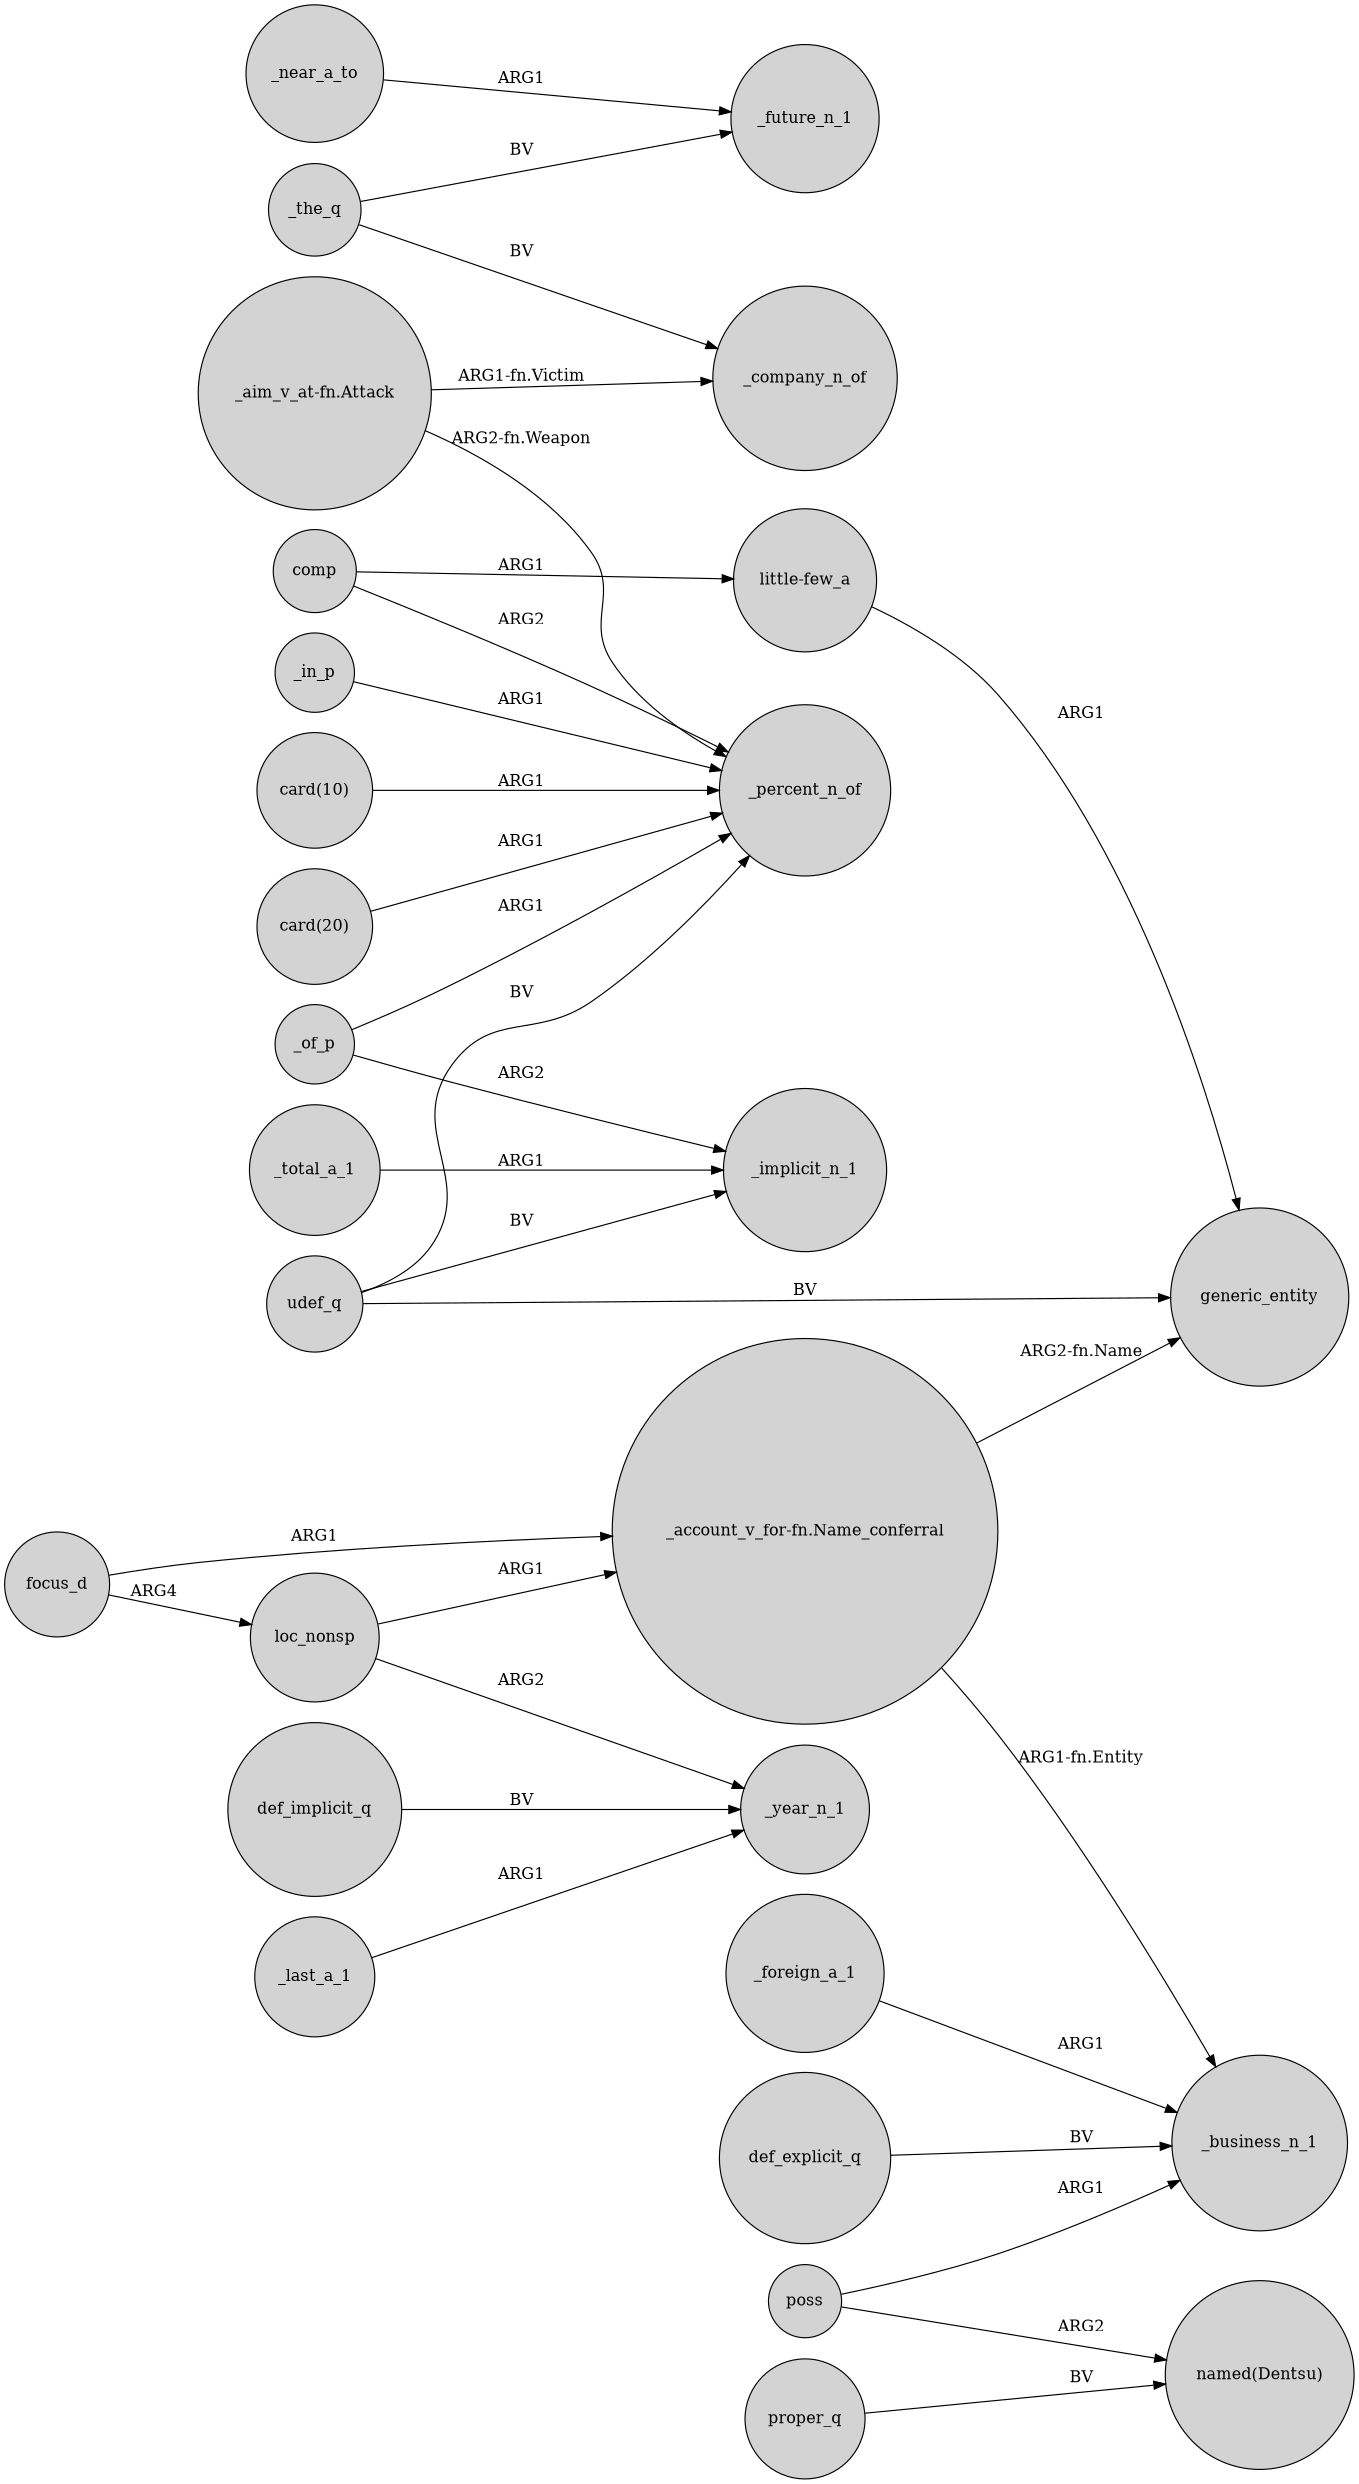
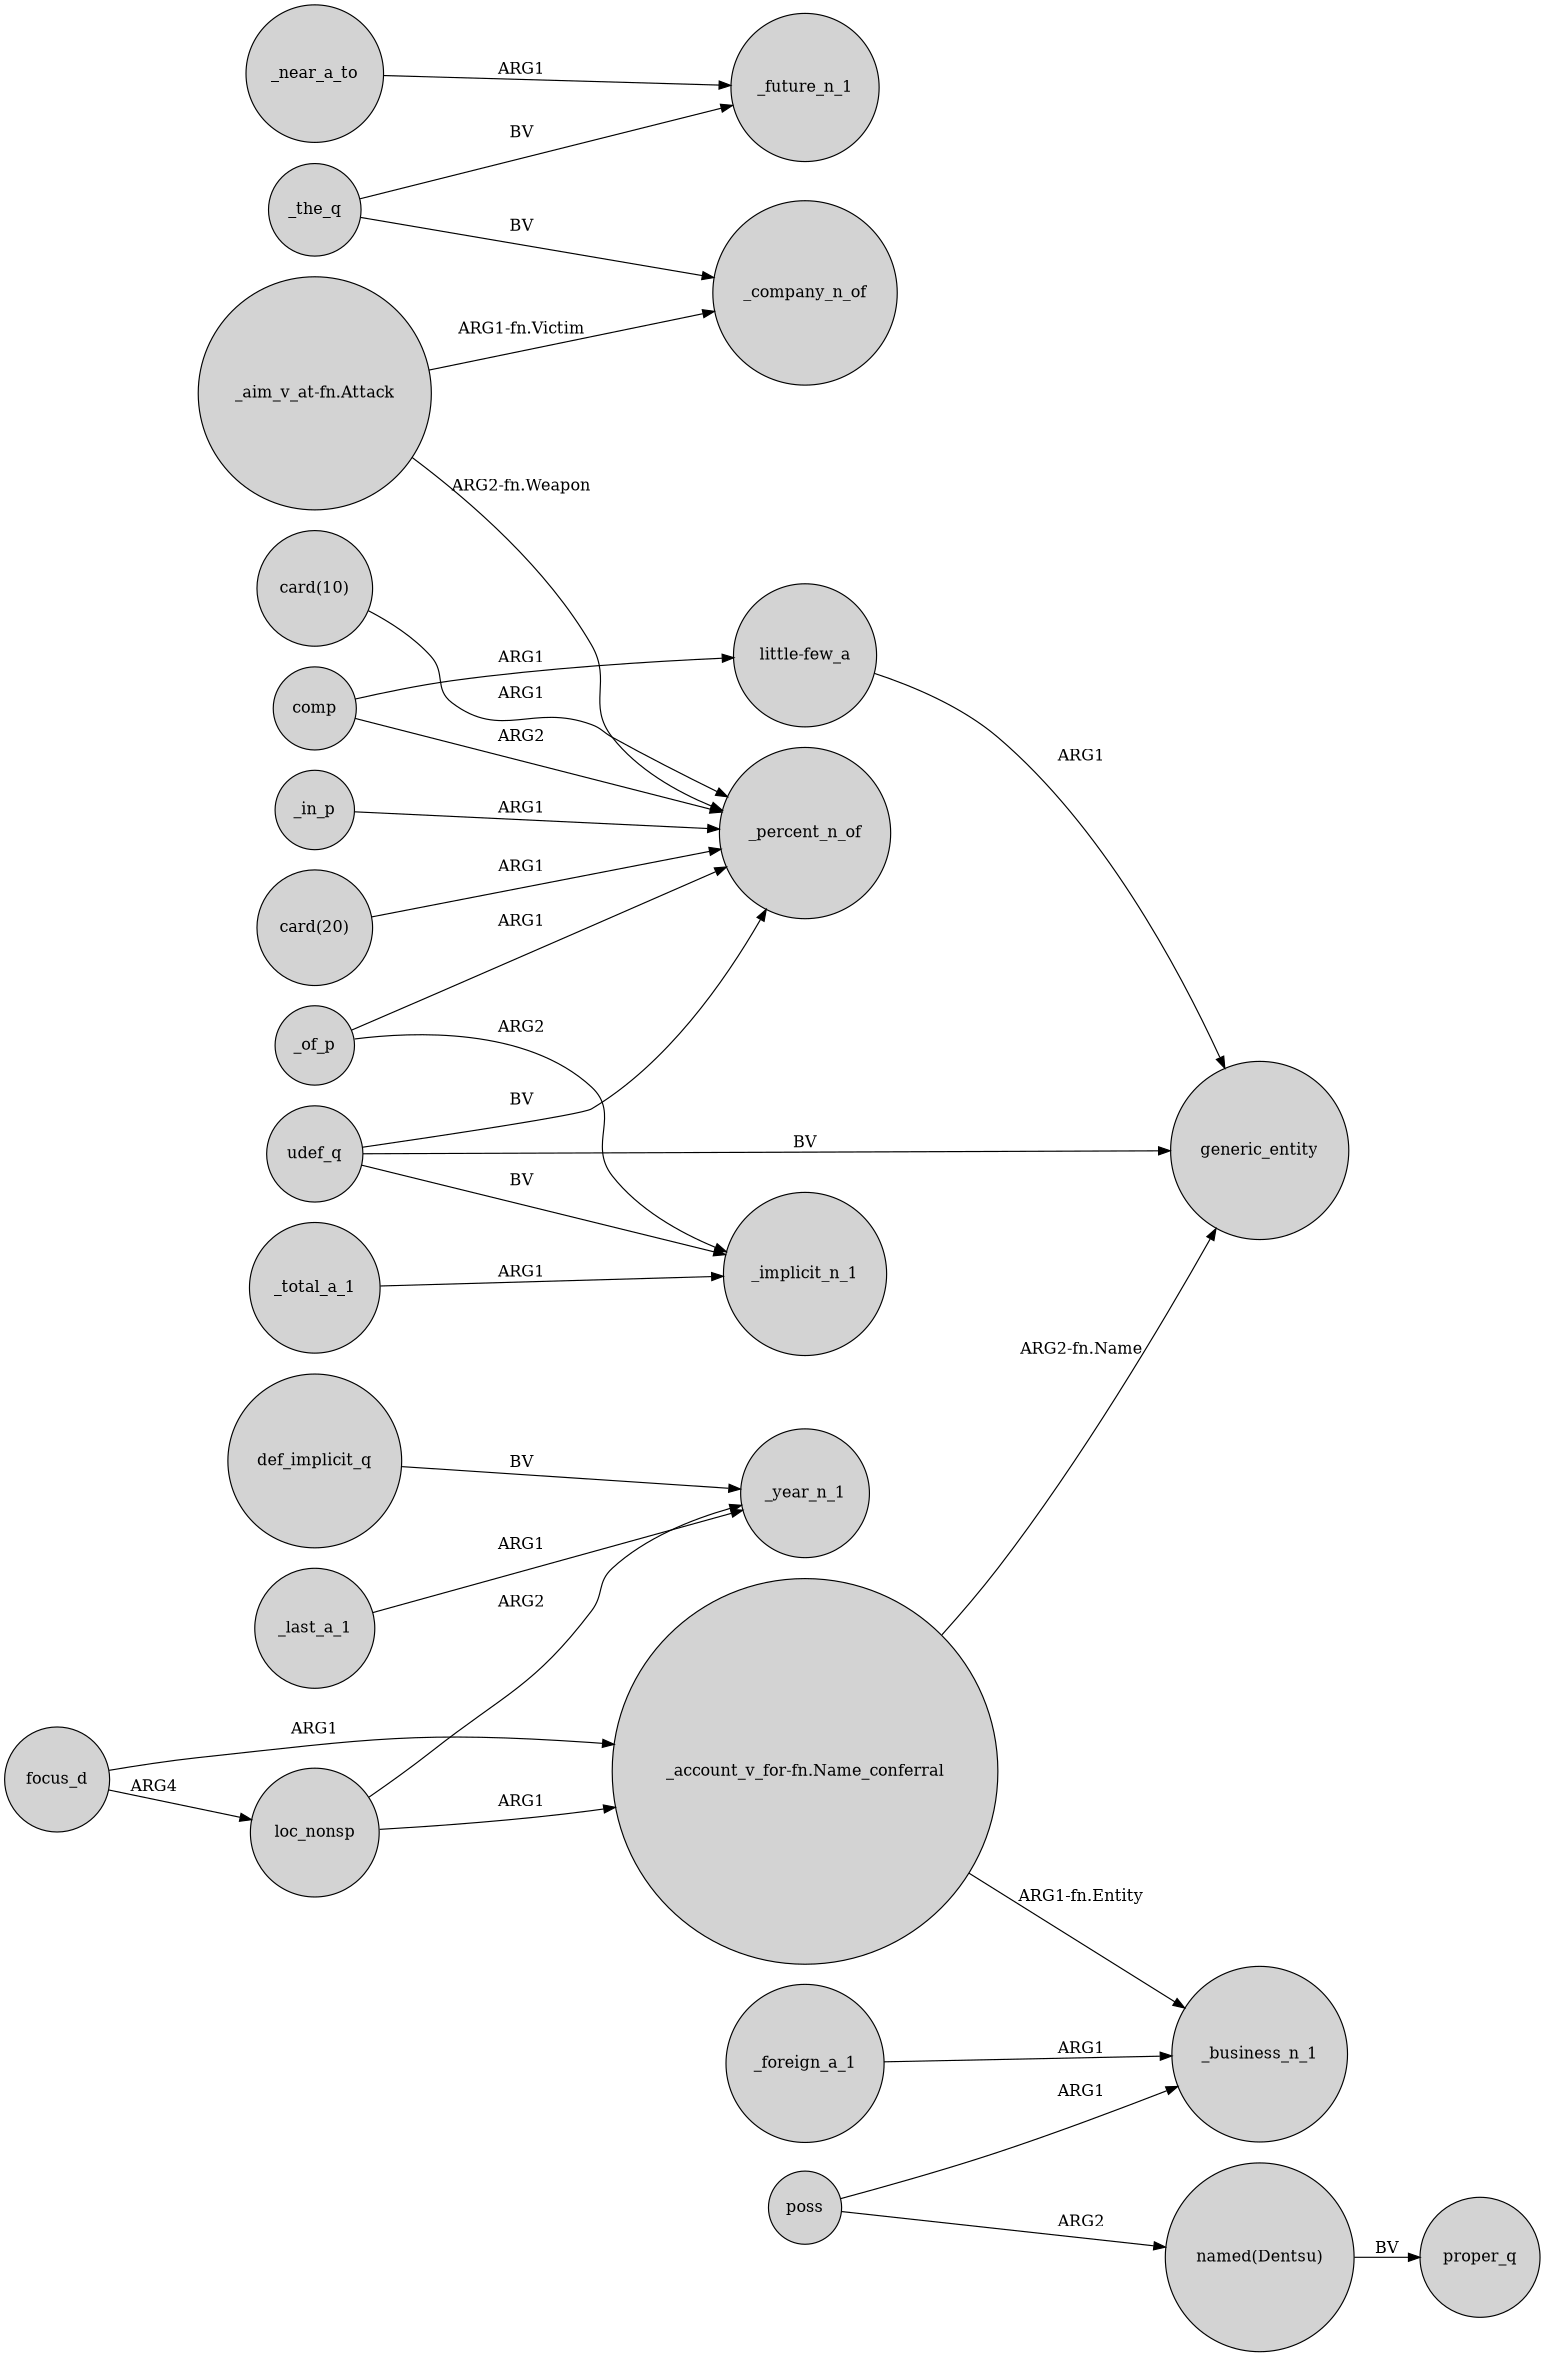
node "def_explicit_q": removed
edge "proper_q" -> "named(Dentsu)": reversed
